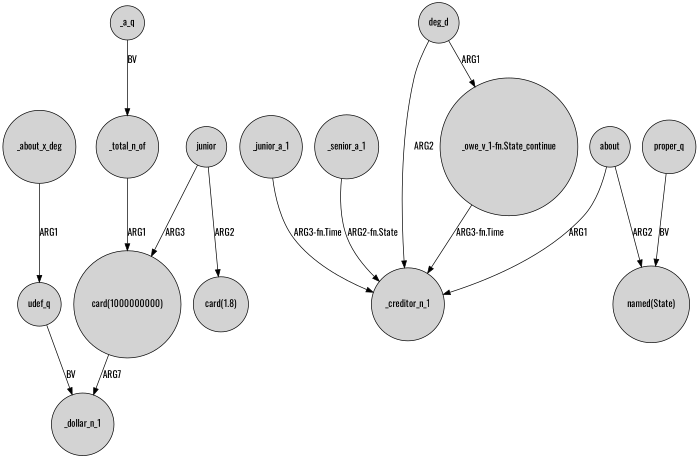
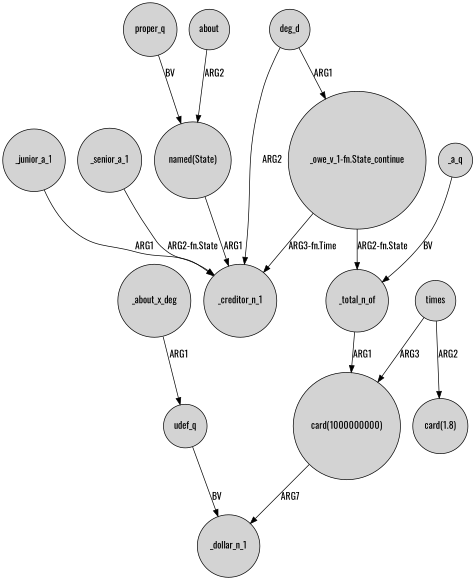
node "junior": label "junior" -> "times"
edge "_junior_a_1" -> "_creditor_n_1": label "ARG3-fn.Time" -> "ARG1"
edge "_owe_v_1-fn.State_continue" -> "_total_n_of": added, label "ARG2-fn.State"
edge "about" -> "_creditor_n_1": now "named(State)" -> "_creditor_n_1"
